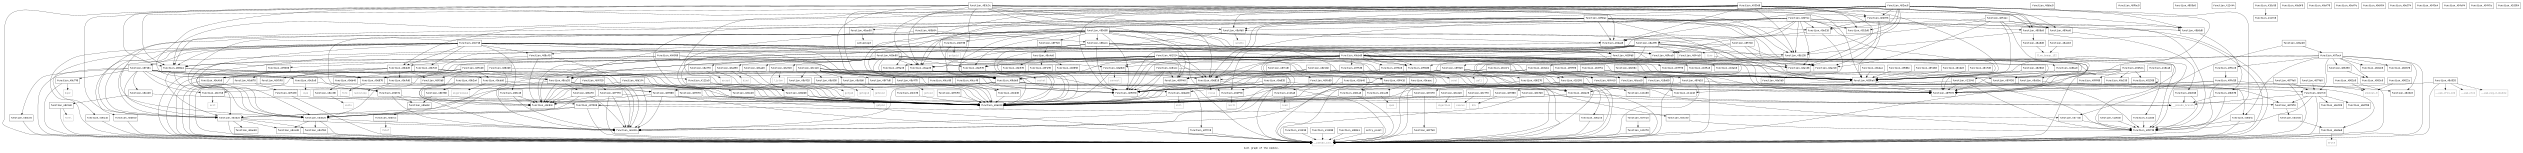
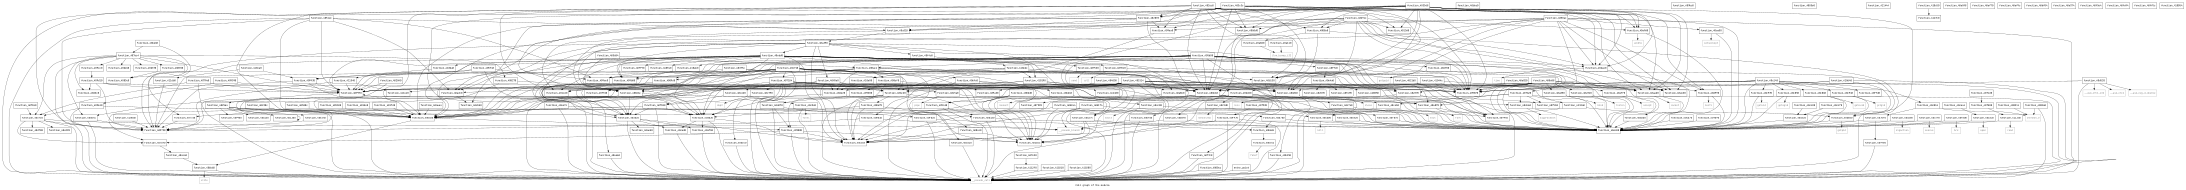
edge "function_4058ac" -> "function_40b130": now "function_4058ac" -> "function_40f620"
node "setsockopt": fontcolor black -> gray50
edge "function_402878" -> "function_40bb60": added
edge "time" -> "function_40c0bc": now "function_40c148" -> "function_40c0bc"
edge "function_40bd20" -> "function_406c00": removed
edge "function_402564" -> "function_409970": reversed
edge "function_407104" -> "function_40c740": removed
node "recv": added
edge "function_40c790" -> "__pseudo_call": removed
